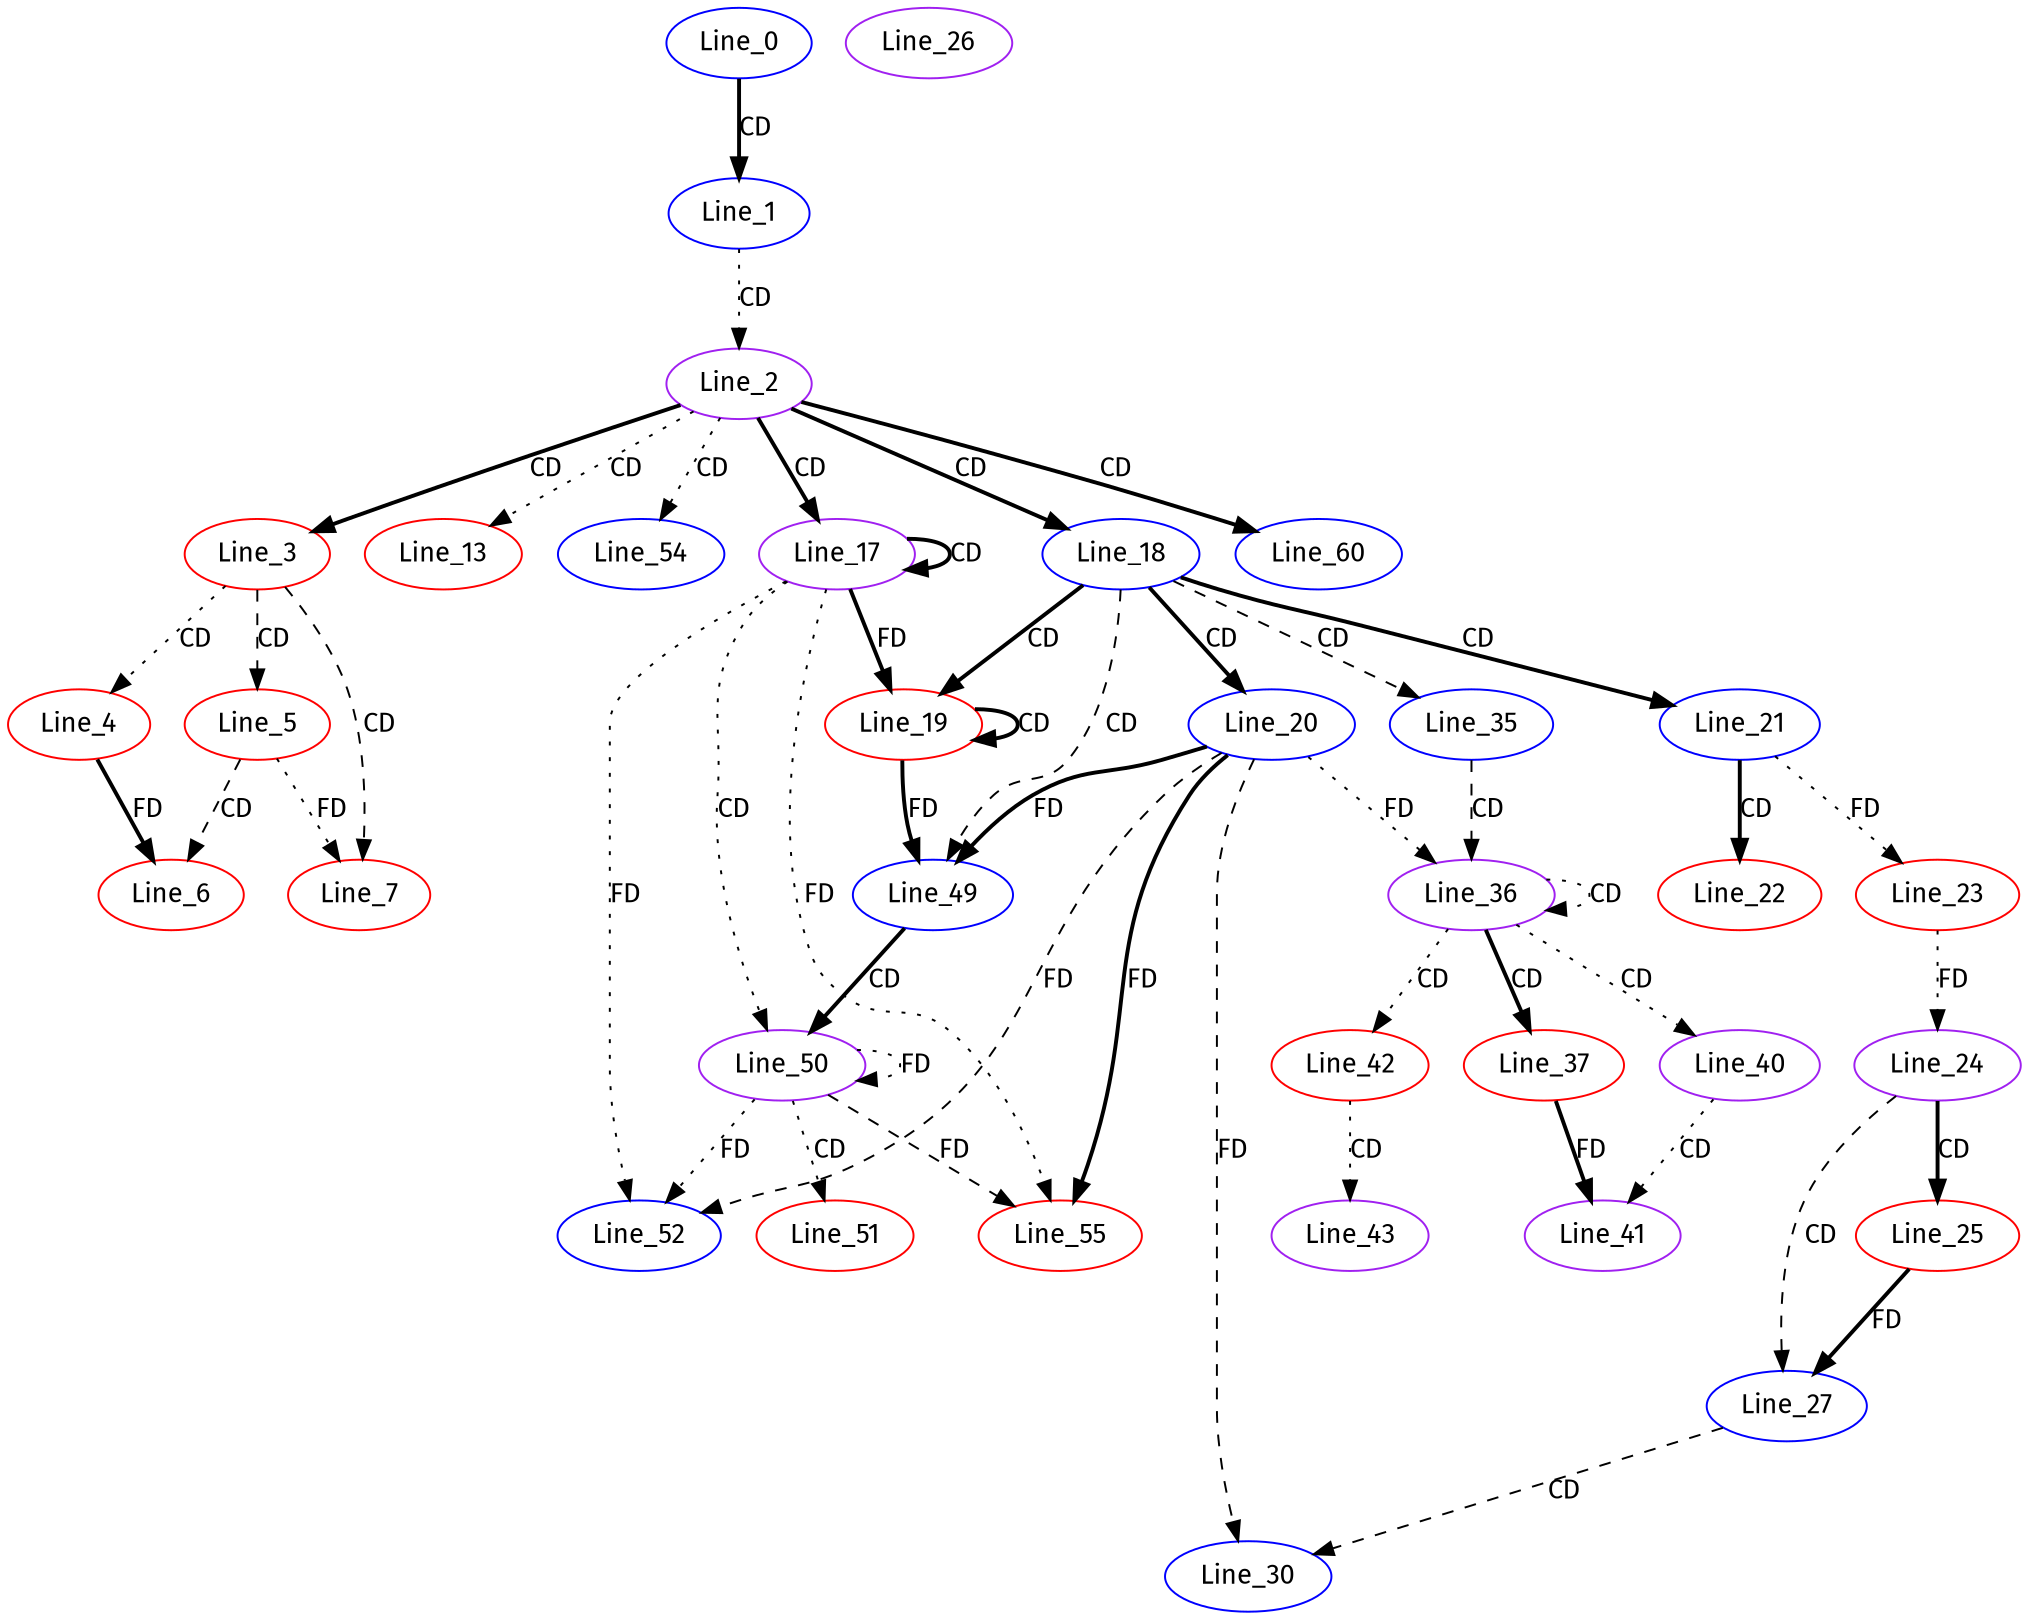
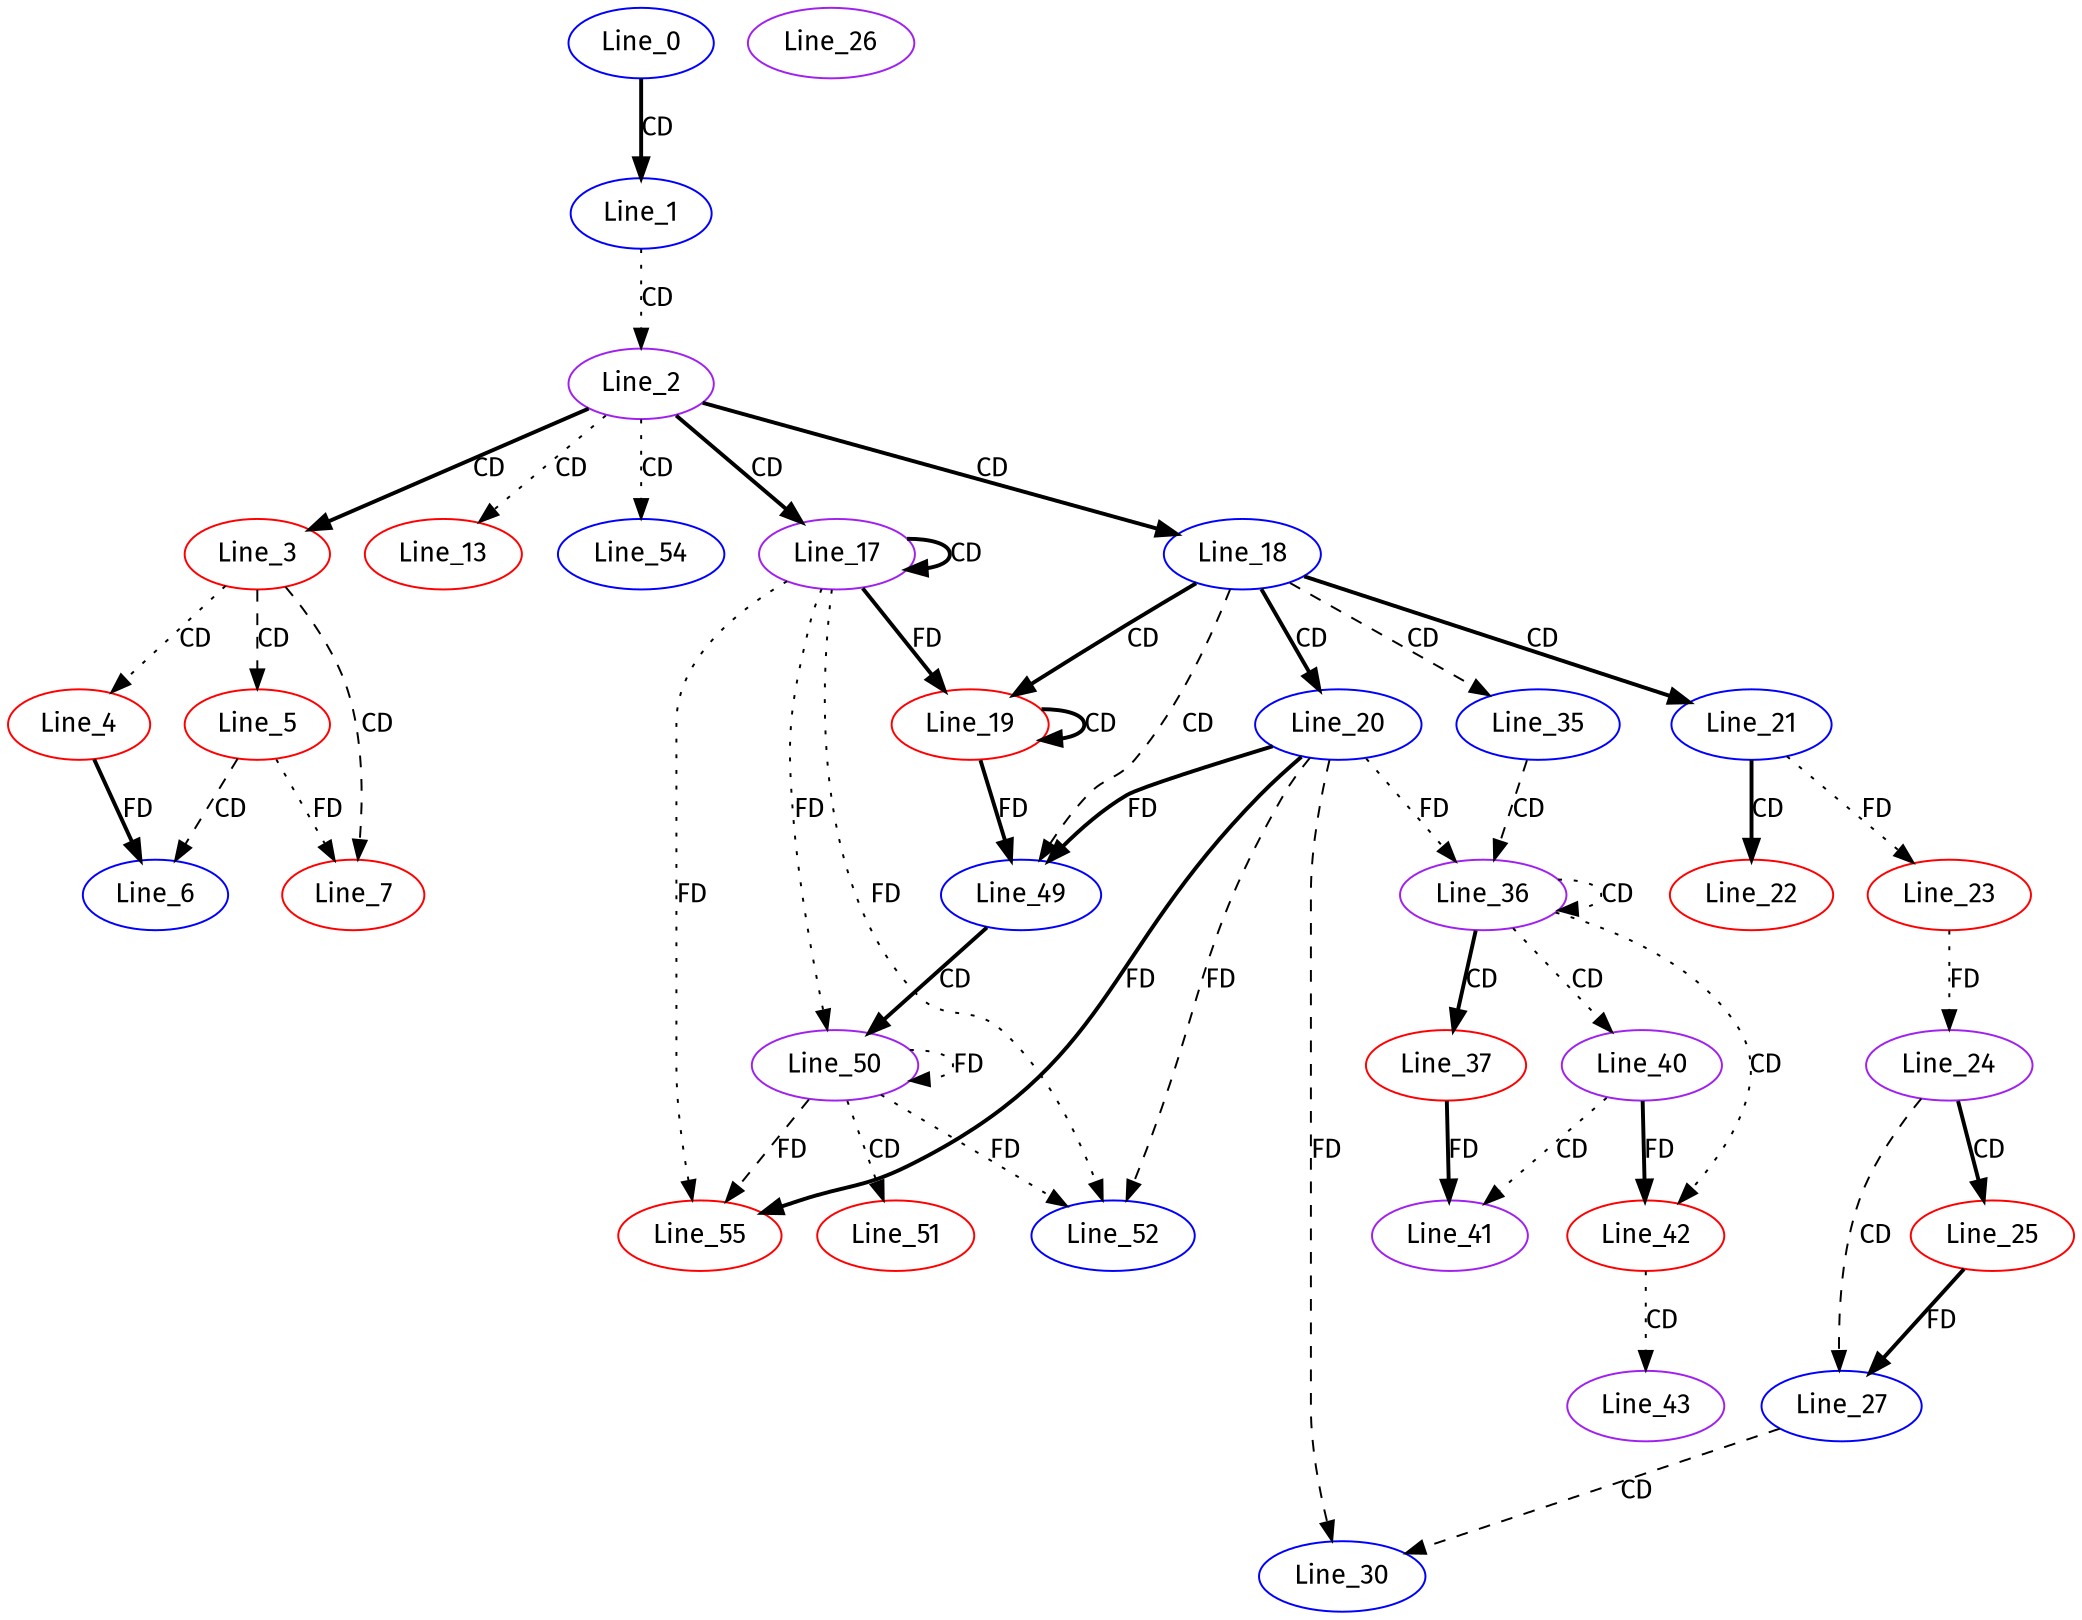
node "Line_60": removed
edge "Line_17" -> "Line_50": label "CD" -> "FD"
node "Line_6": color red -> blue
edge "Line_40" -> "Line_42": added, label "FD"
